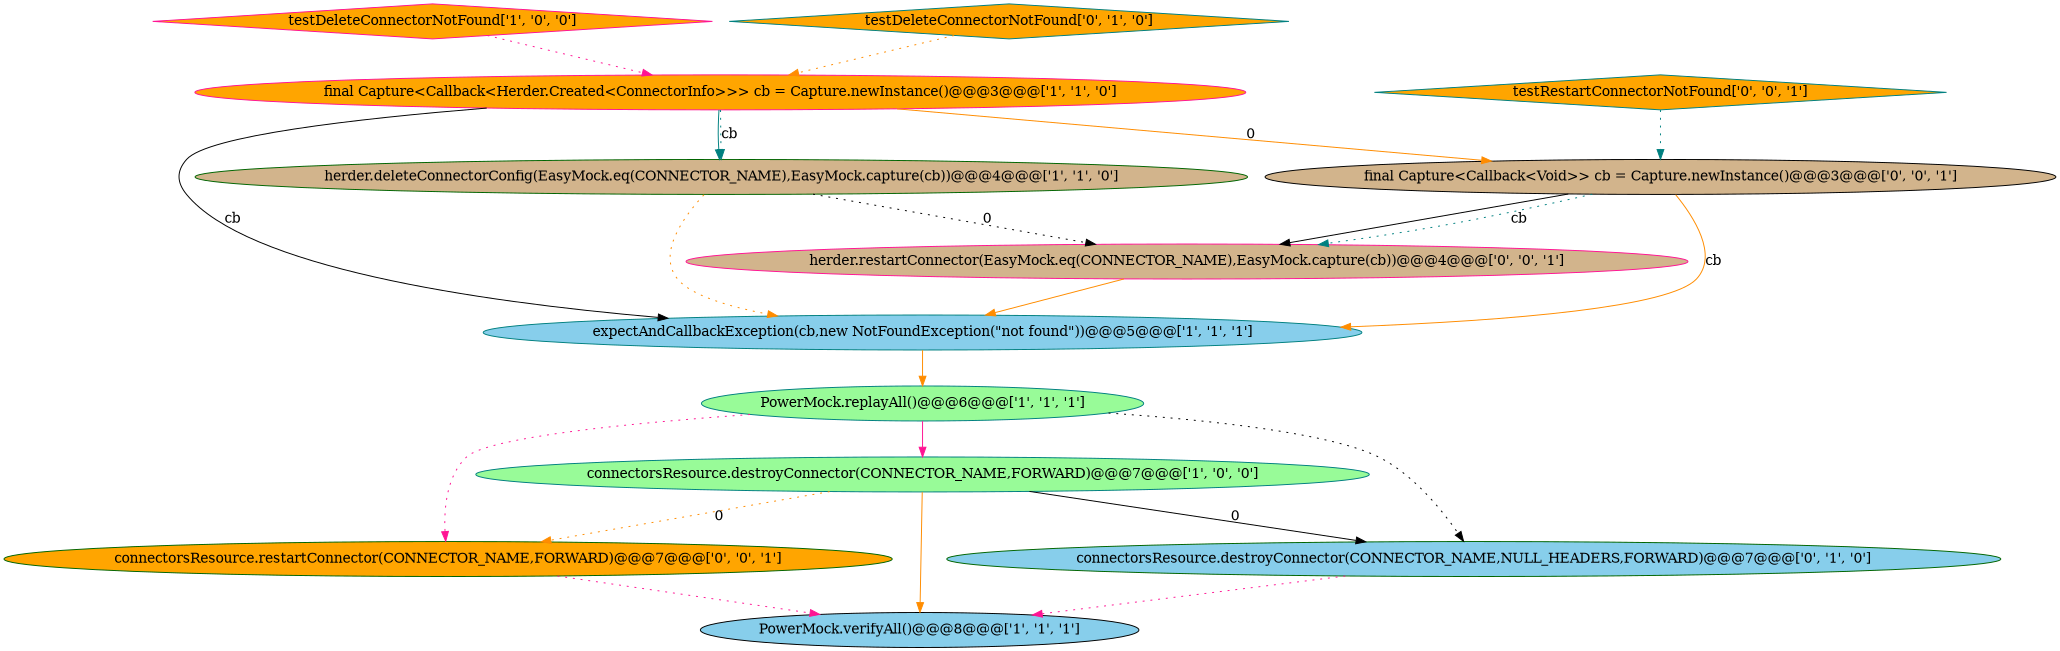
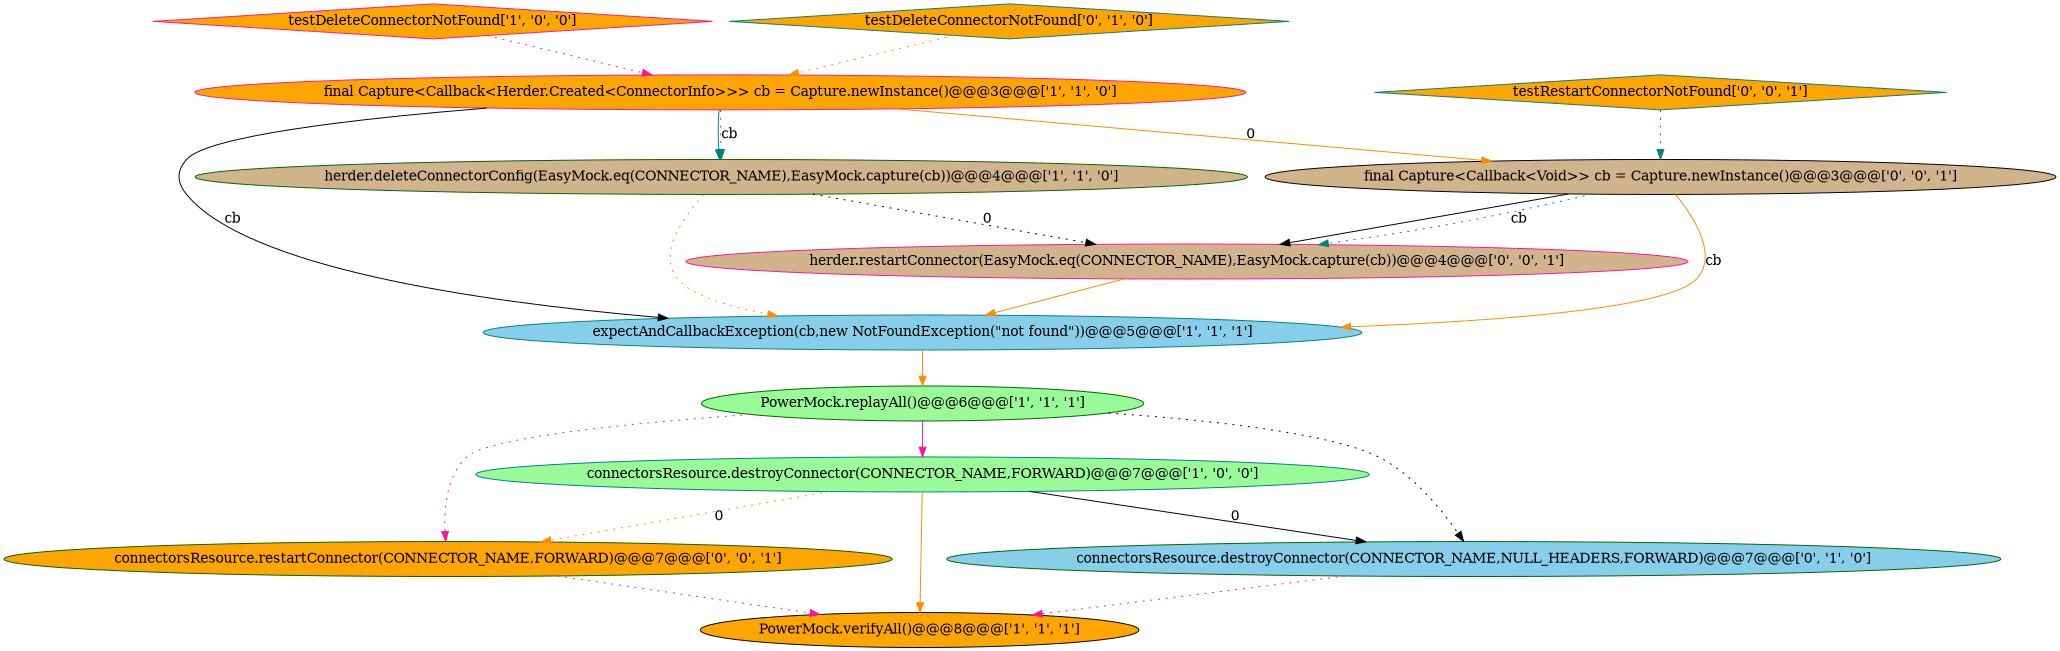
node "PowerMock.replayAll()@@@6@@@['1', '1', '1']": color teal -> darkgreen
node "PowerMock.verifyAll()@@@8@@@['1', '1', '1']": fillcolor skyblue -> orange
